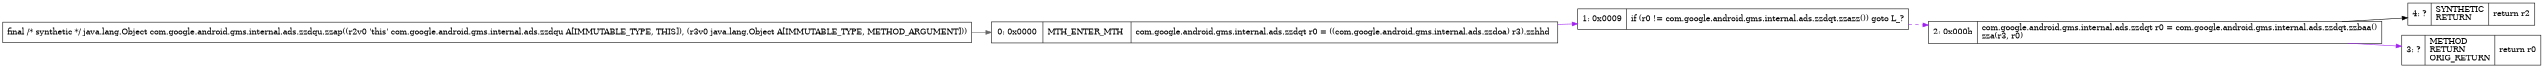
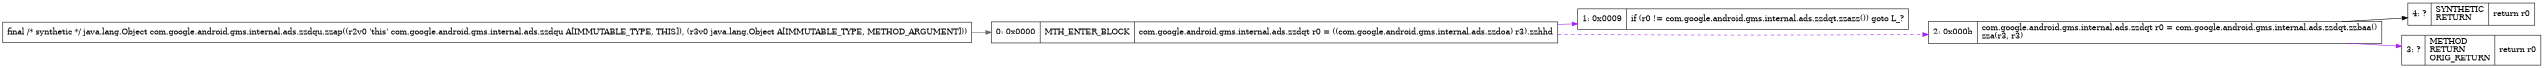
node "4: ?": text "return r2" -> "return r0"
edge "1: 0x0009" -> "2: 0x000b": now "0: 0x0000" -> "2: 0x000b"
node "0: 0x0000": text "MTH_ENTER_MTH" -> "MTH_ENTER_BLOCK"
node "2: 0x000b": text "zza(r3, r0)" -> "zza(r3, r3)"
